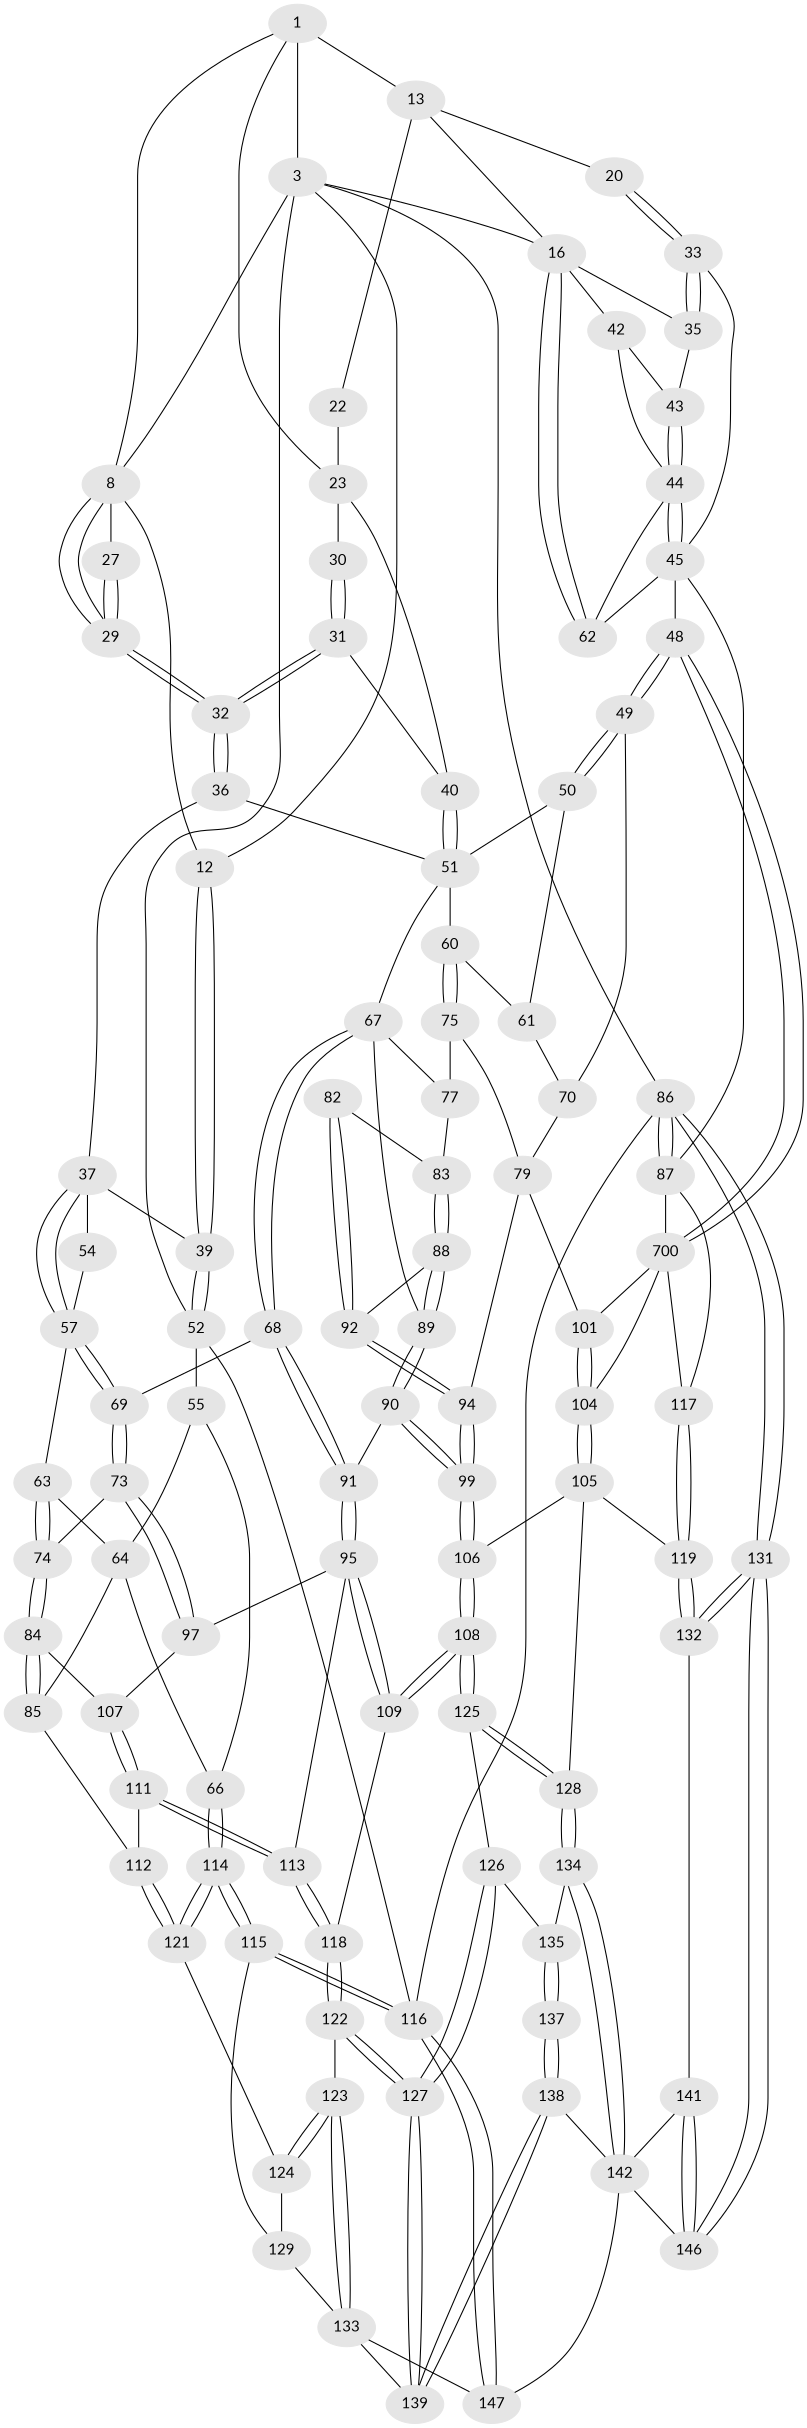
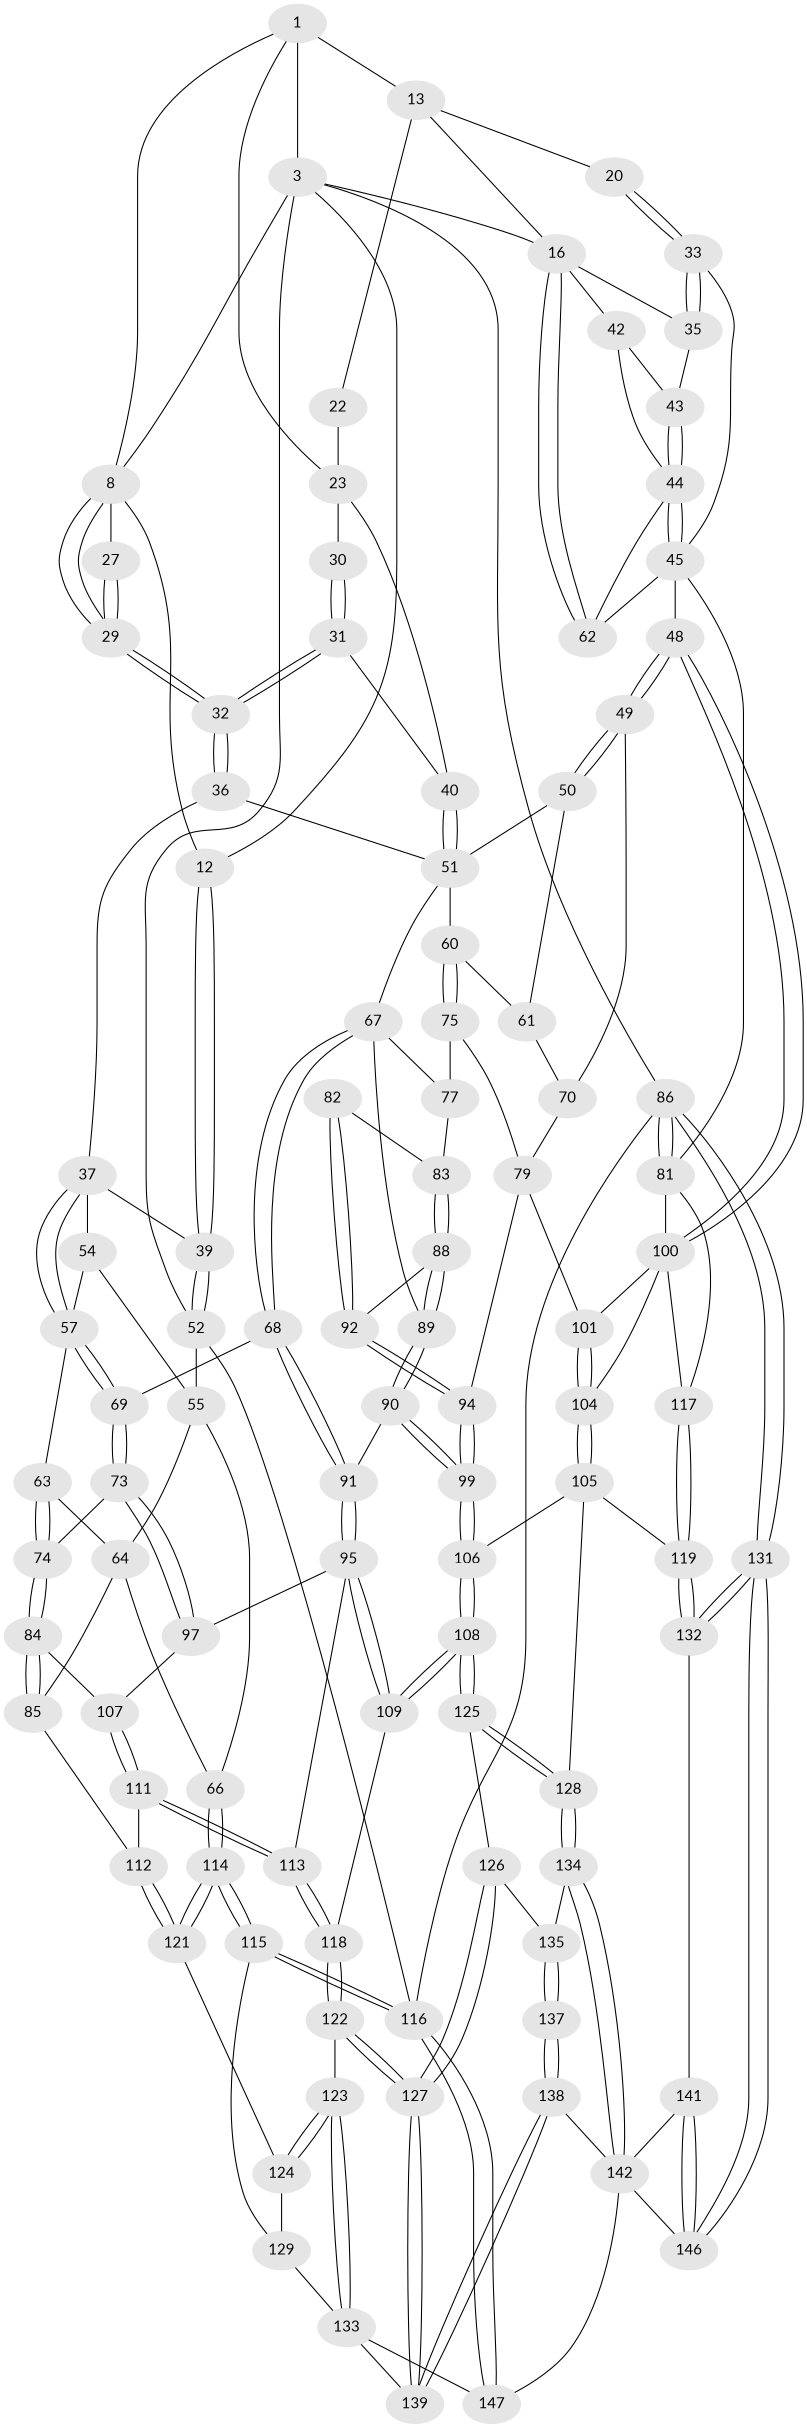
node "87": label "87" -> "81"
node "700": label "700" -> "100"
edge "54" -- "55": added
